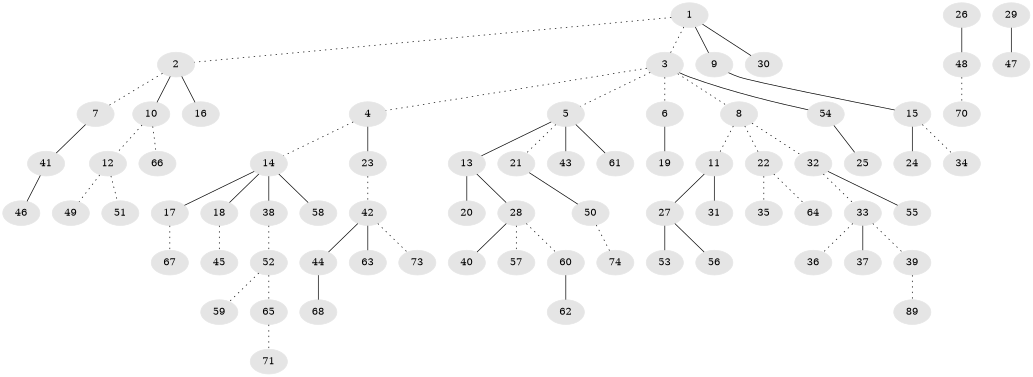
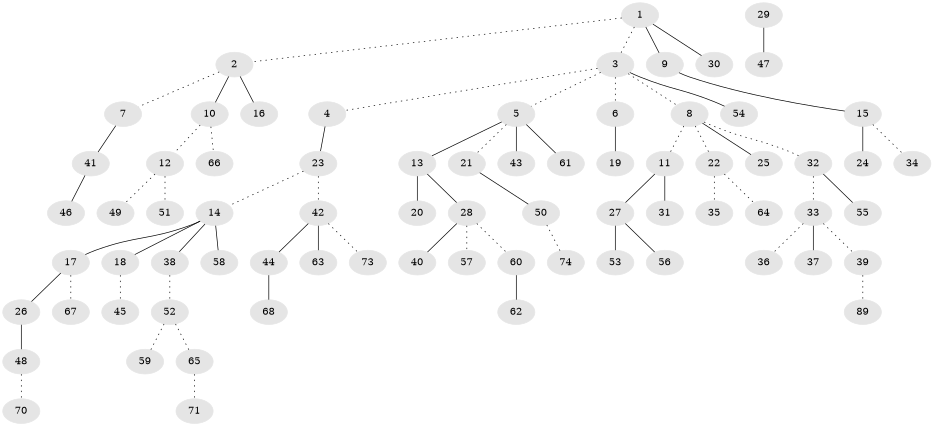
edge "4" -- "14": now "23" -- "14"
edge "54" -- "25": now "8" -- "25"
edge "17" -- "26": added
